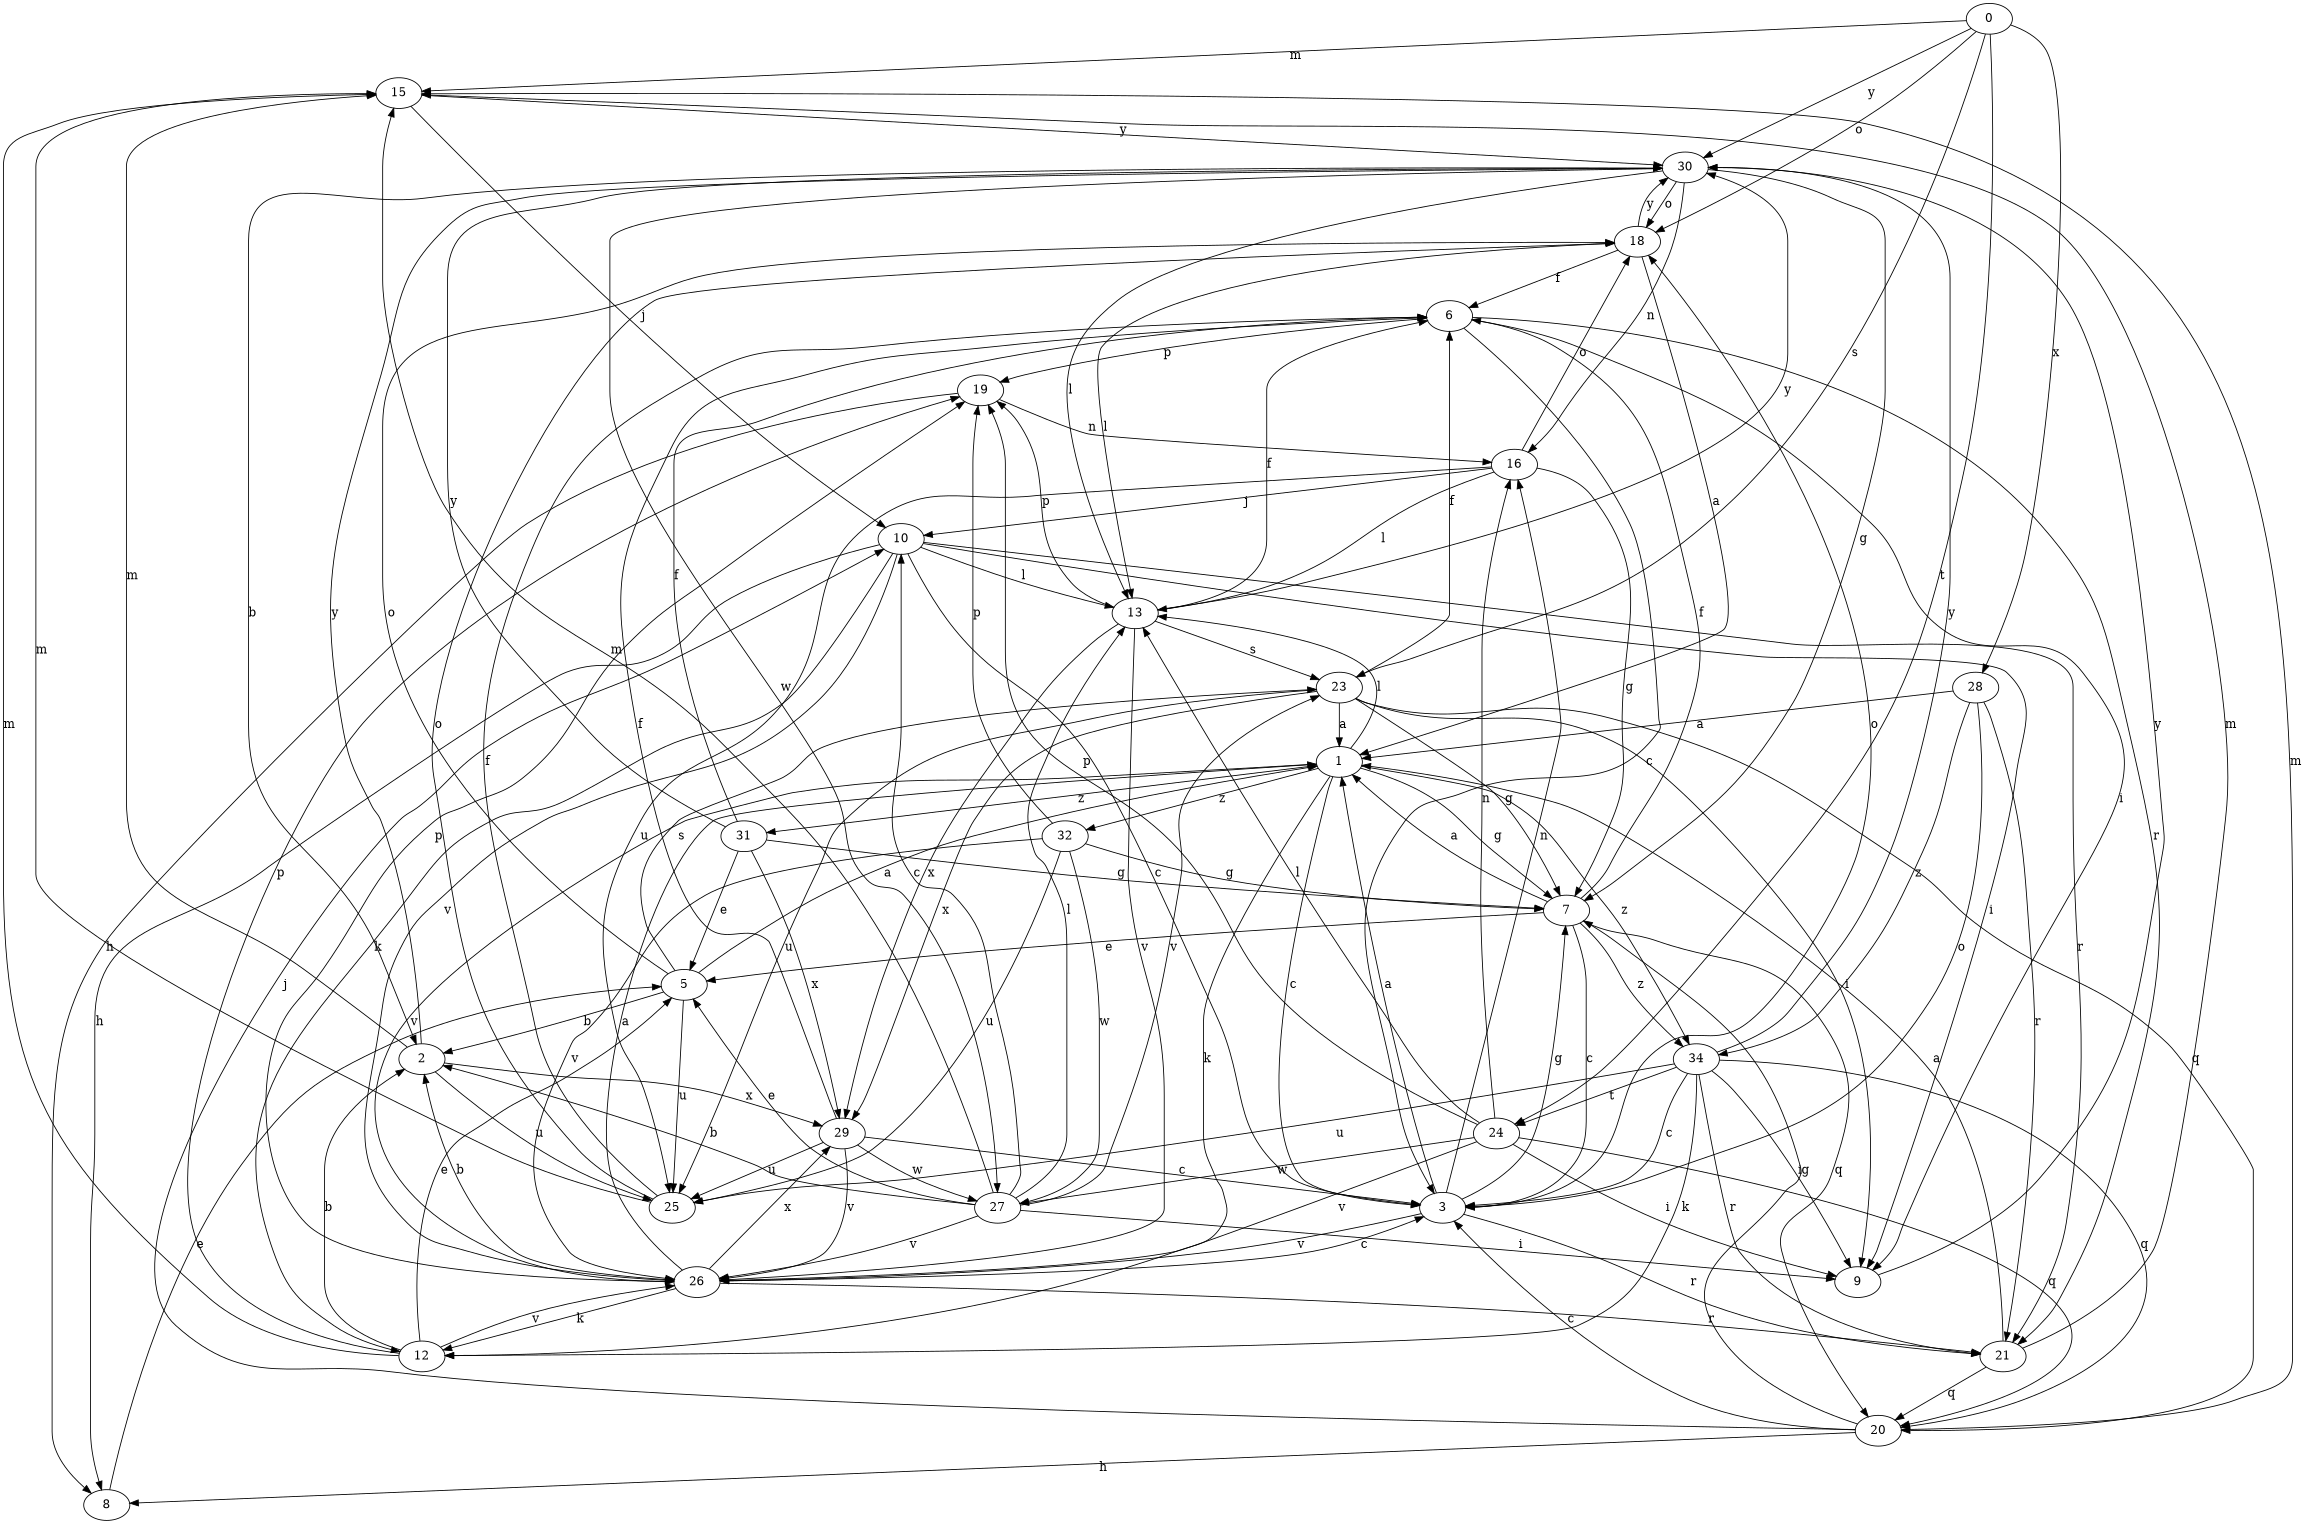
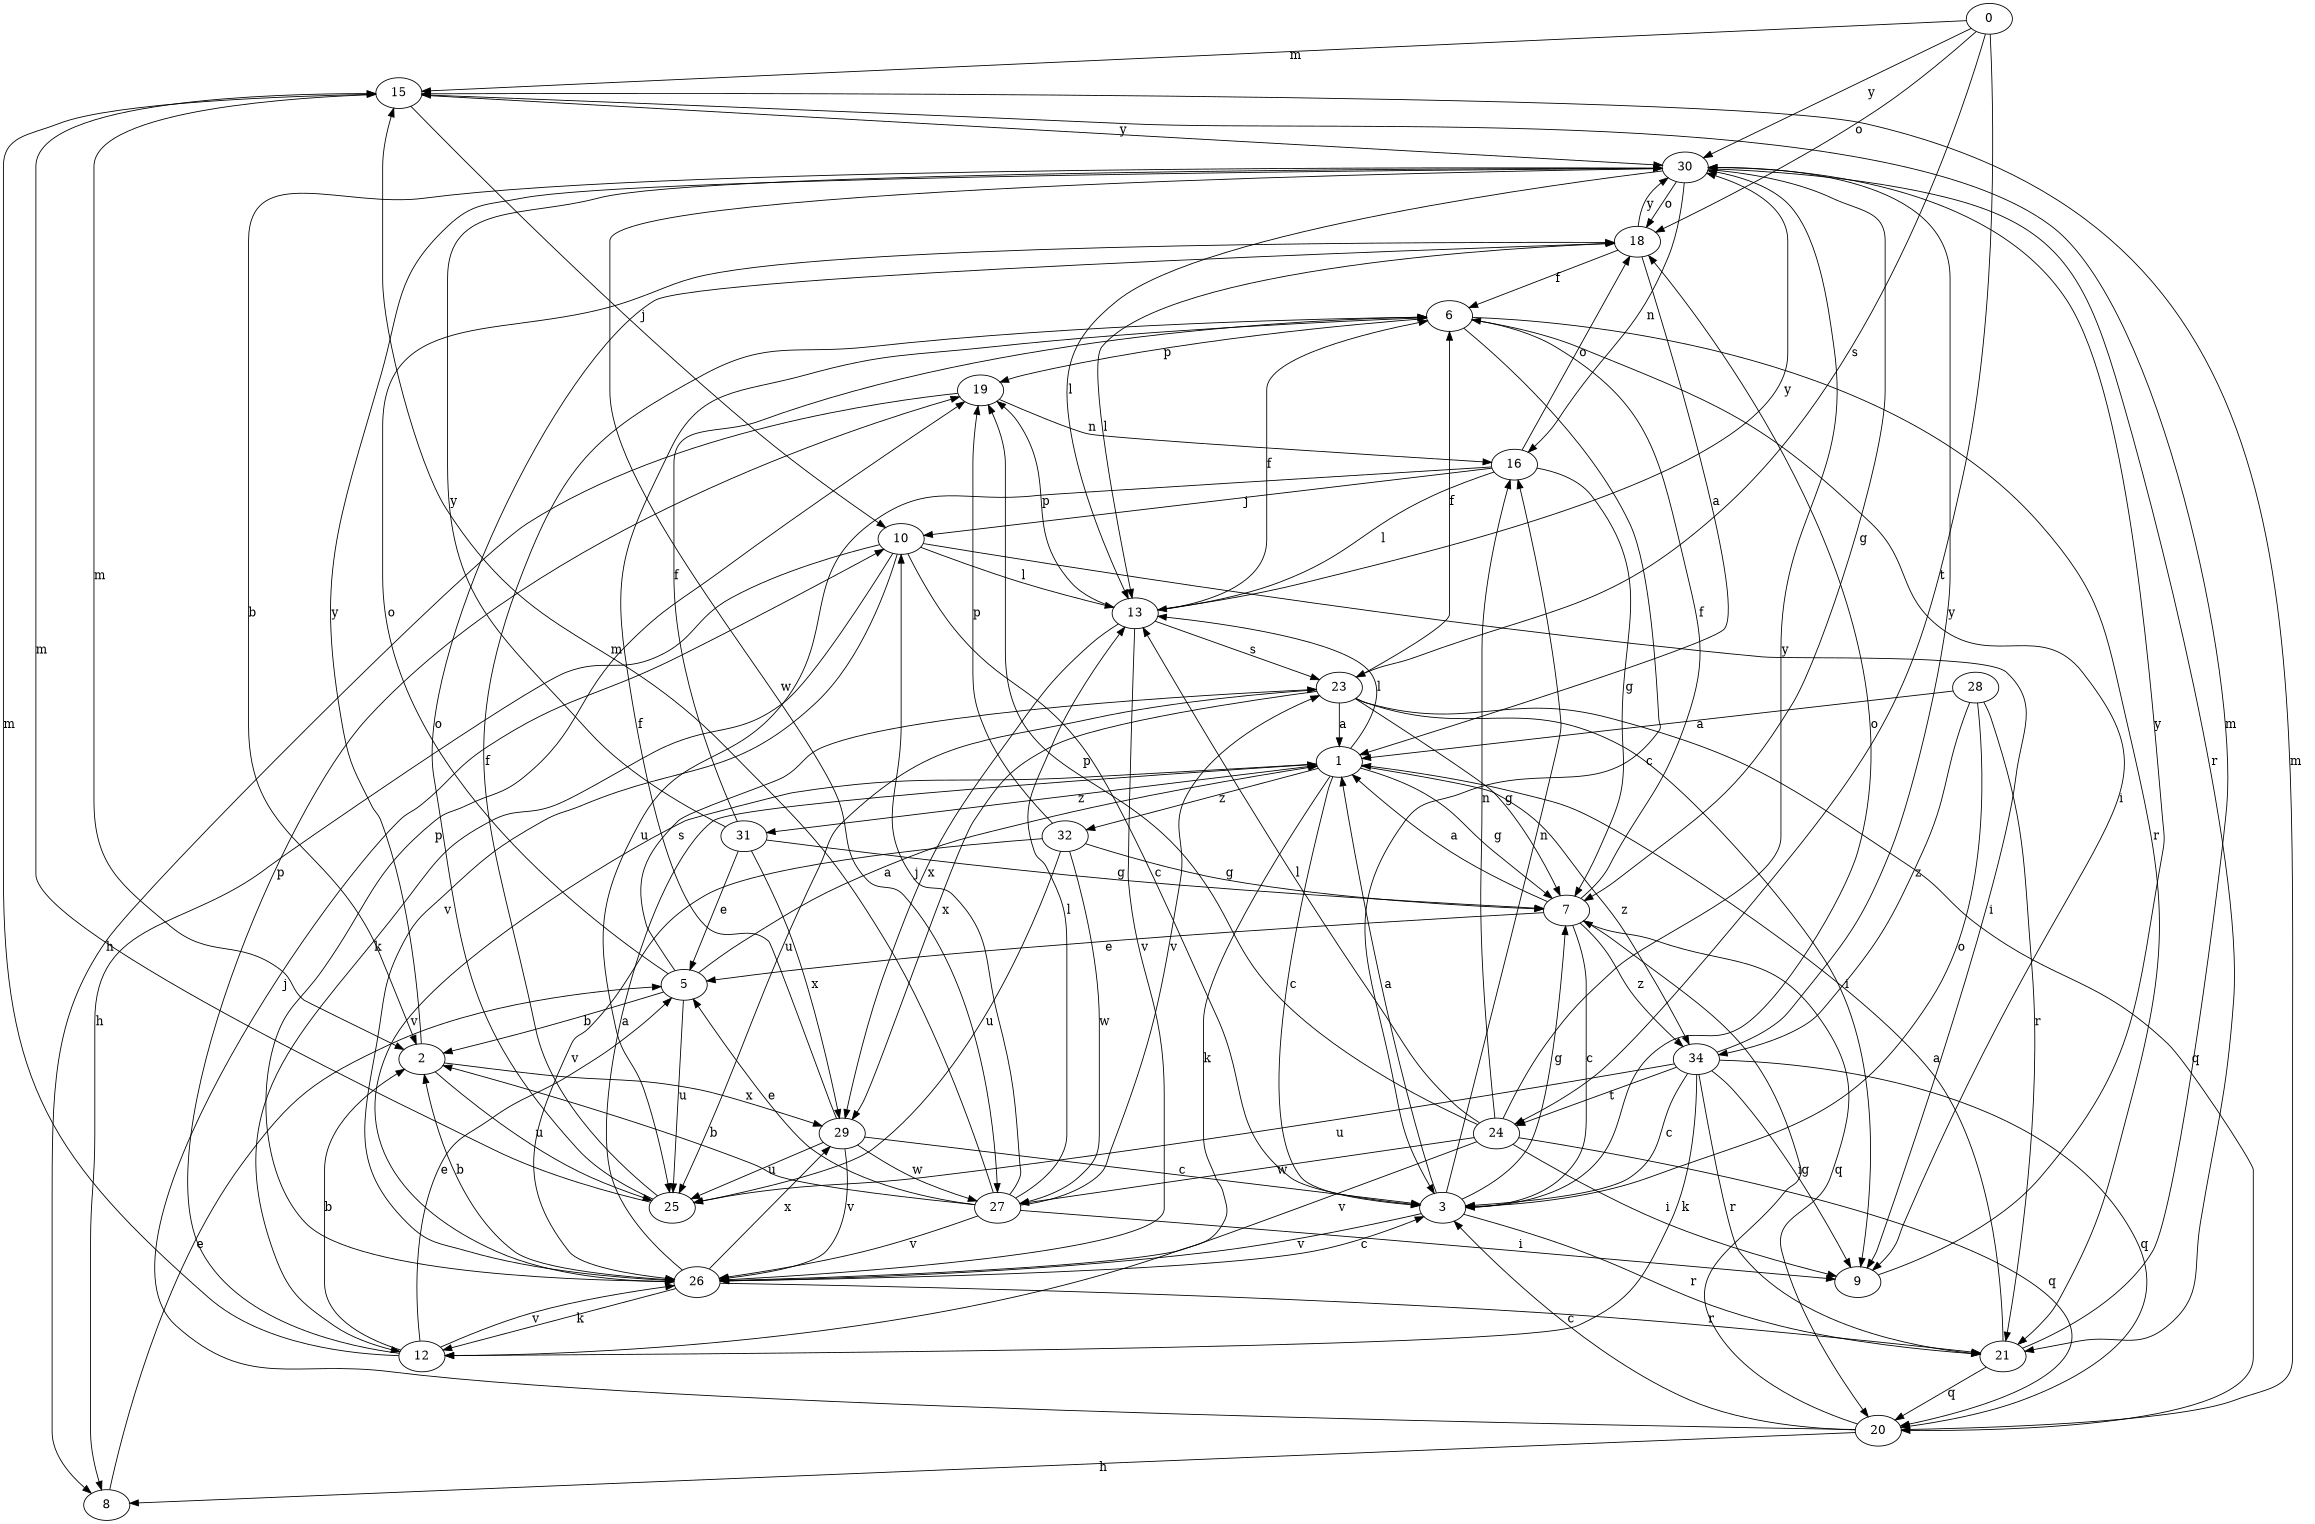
edge "0" -> "28": removed, label "x"
edge "2" -> "15": reversed
edge "10" -> "21": now "30" -> "21"
edge "24" -> "30": added, label "y"
edge "27" -> "10": label "c" -> "j"
